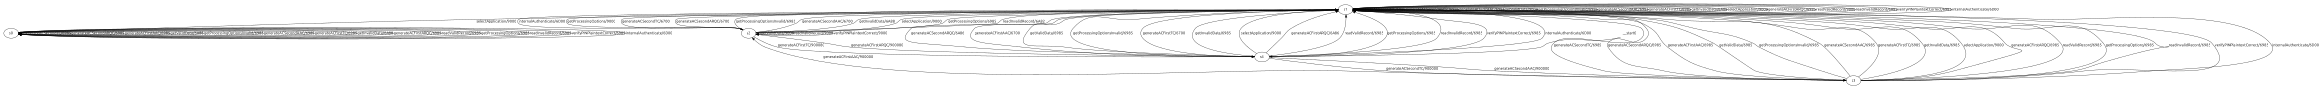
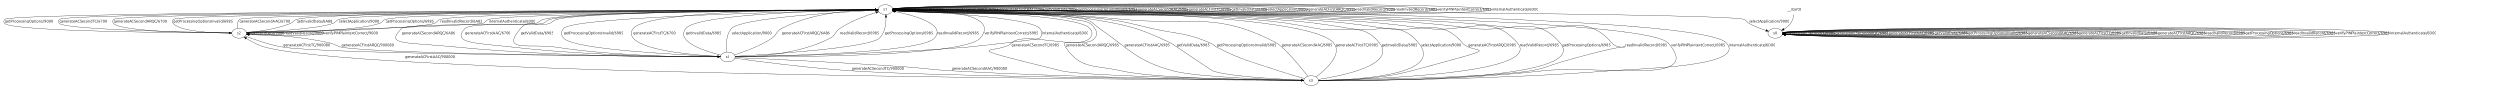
edge "__start0" -> "s4": now "__start0" -> "s0"
